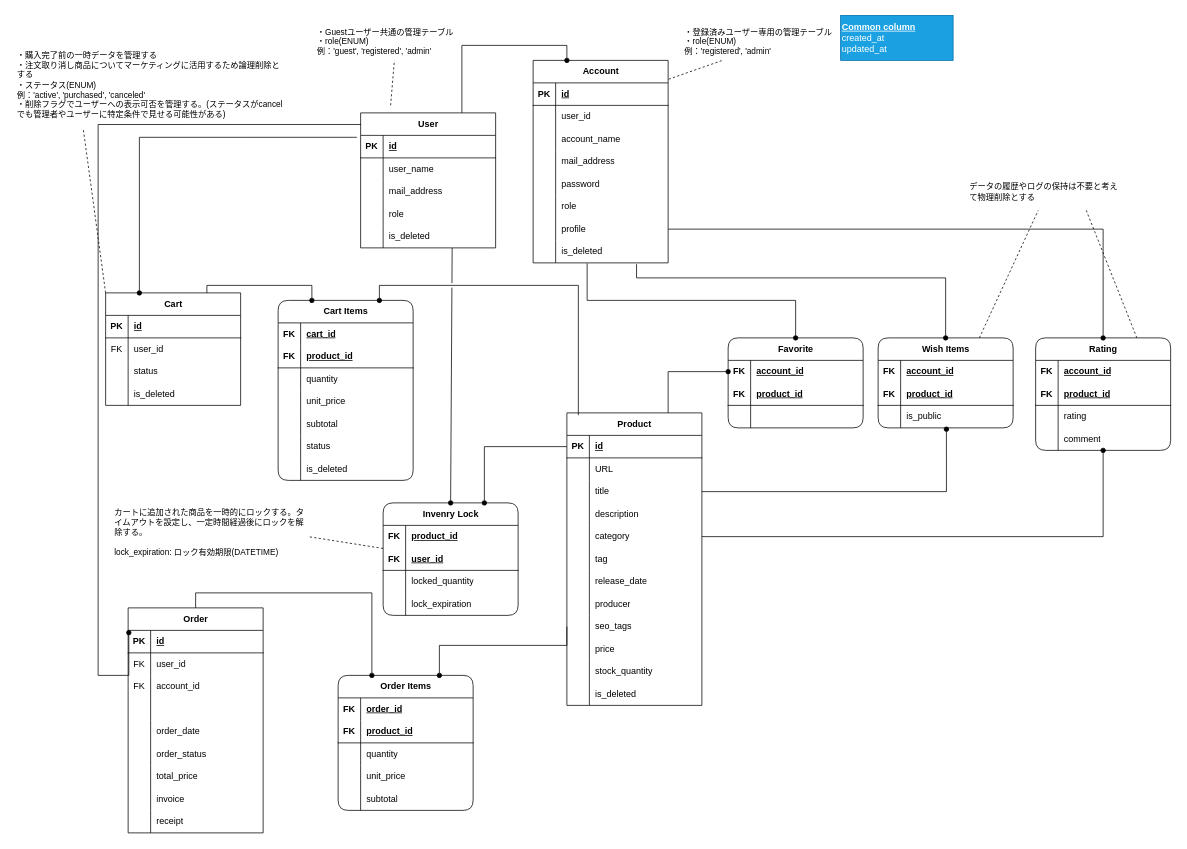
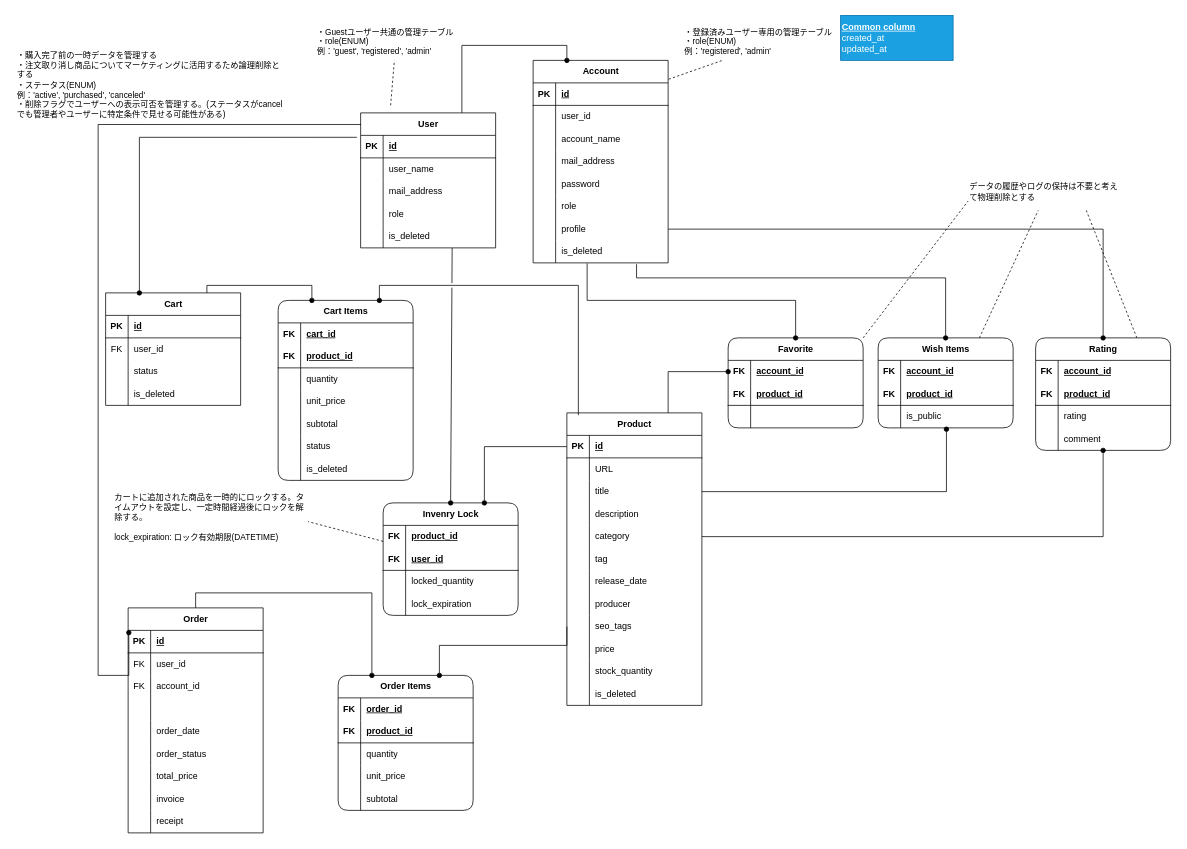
edge "・購入完了前の一時データを管理する ・注文取り消し商品についてマーケティングに活用するため論理削除とする ・ステータス(ENUM) 例：'active', 'purchased', 'canceled' ・削除フラグでユーザーへの表示可否を管理する。(ステータスがcancelでも管理者やユーザーに特定条件で見せる可能性がある)" -- "Cart": removed
edge "データの履歴やログの保持は不要と考えて物理削除とする" -- "Favorite": added
node "カートに追加された商品を一時的にロックする。タイムアウトを設定し、一定時間経過後にロックを解除する。 lock_expiration: ロック有効期限(DATETIME)": moved (210, 537) -> (210, 522)
